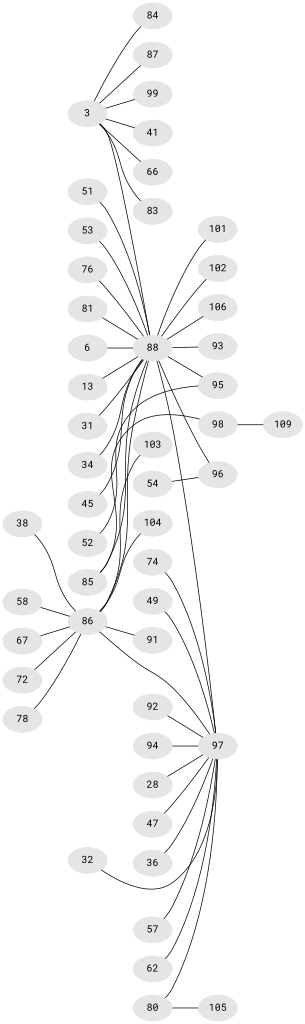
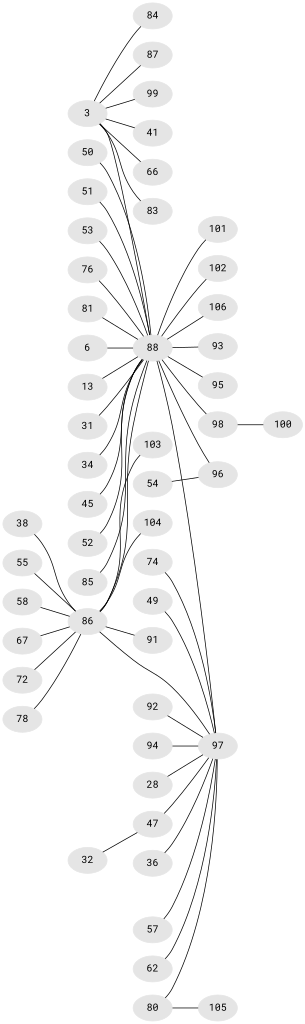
node "50": added
edge "98" -- "85": now "98" -- "88"
node "109": label "109" -> "100"
edge "95" -- "52": now "88" -- "52"
node "55": added
edge "97" -- "32": now "47" -- "32"
